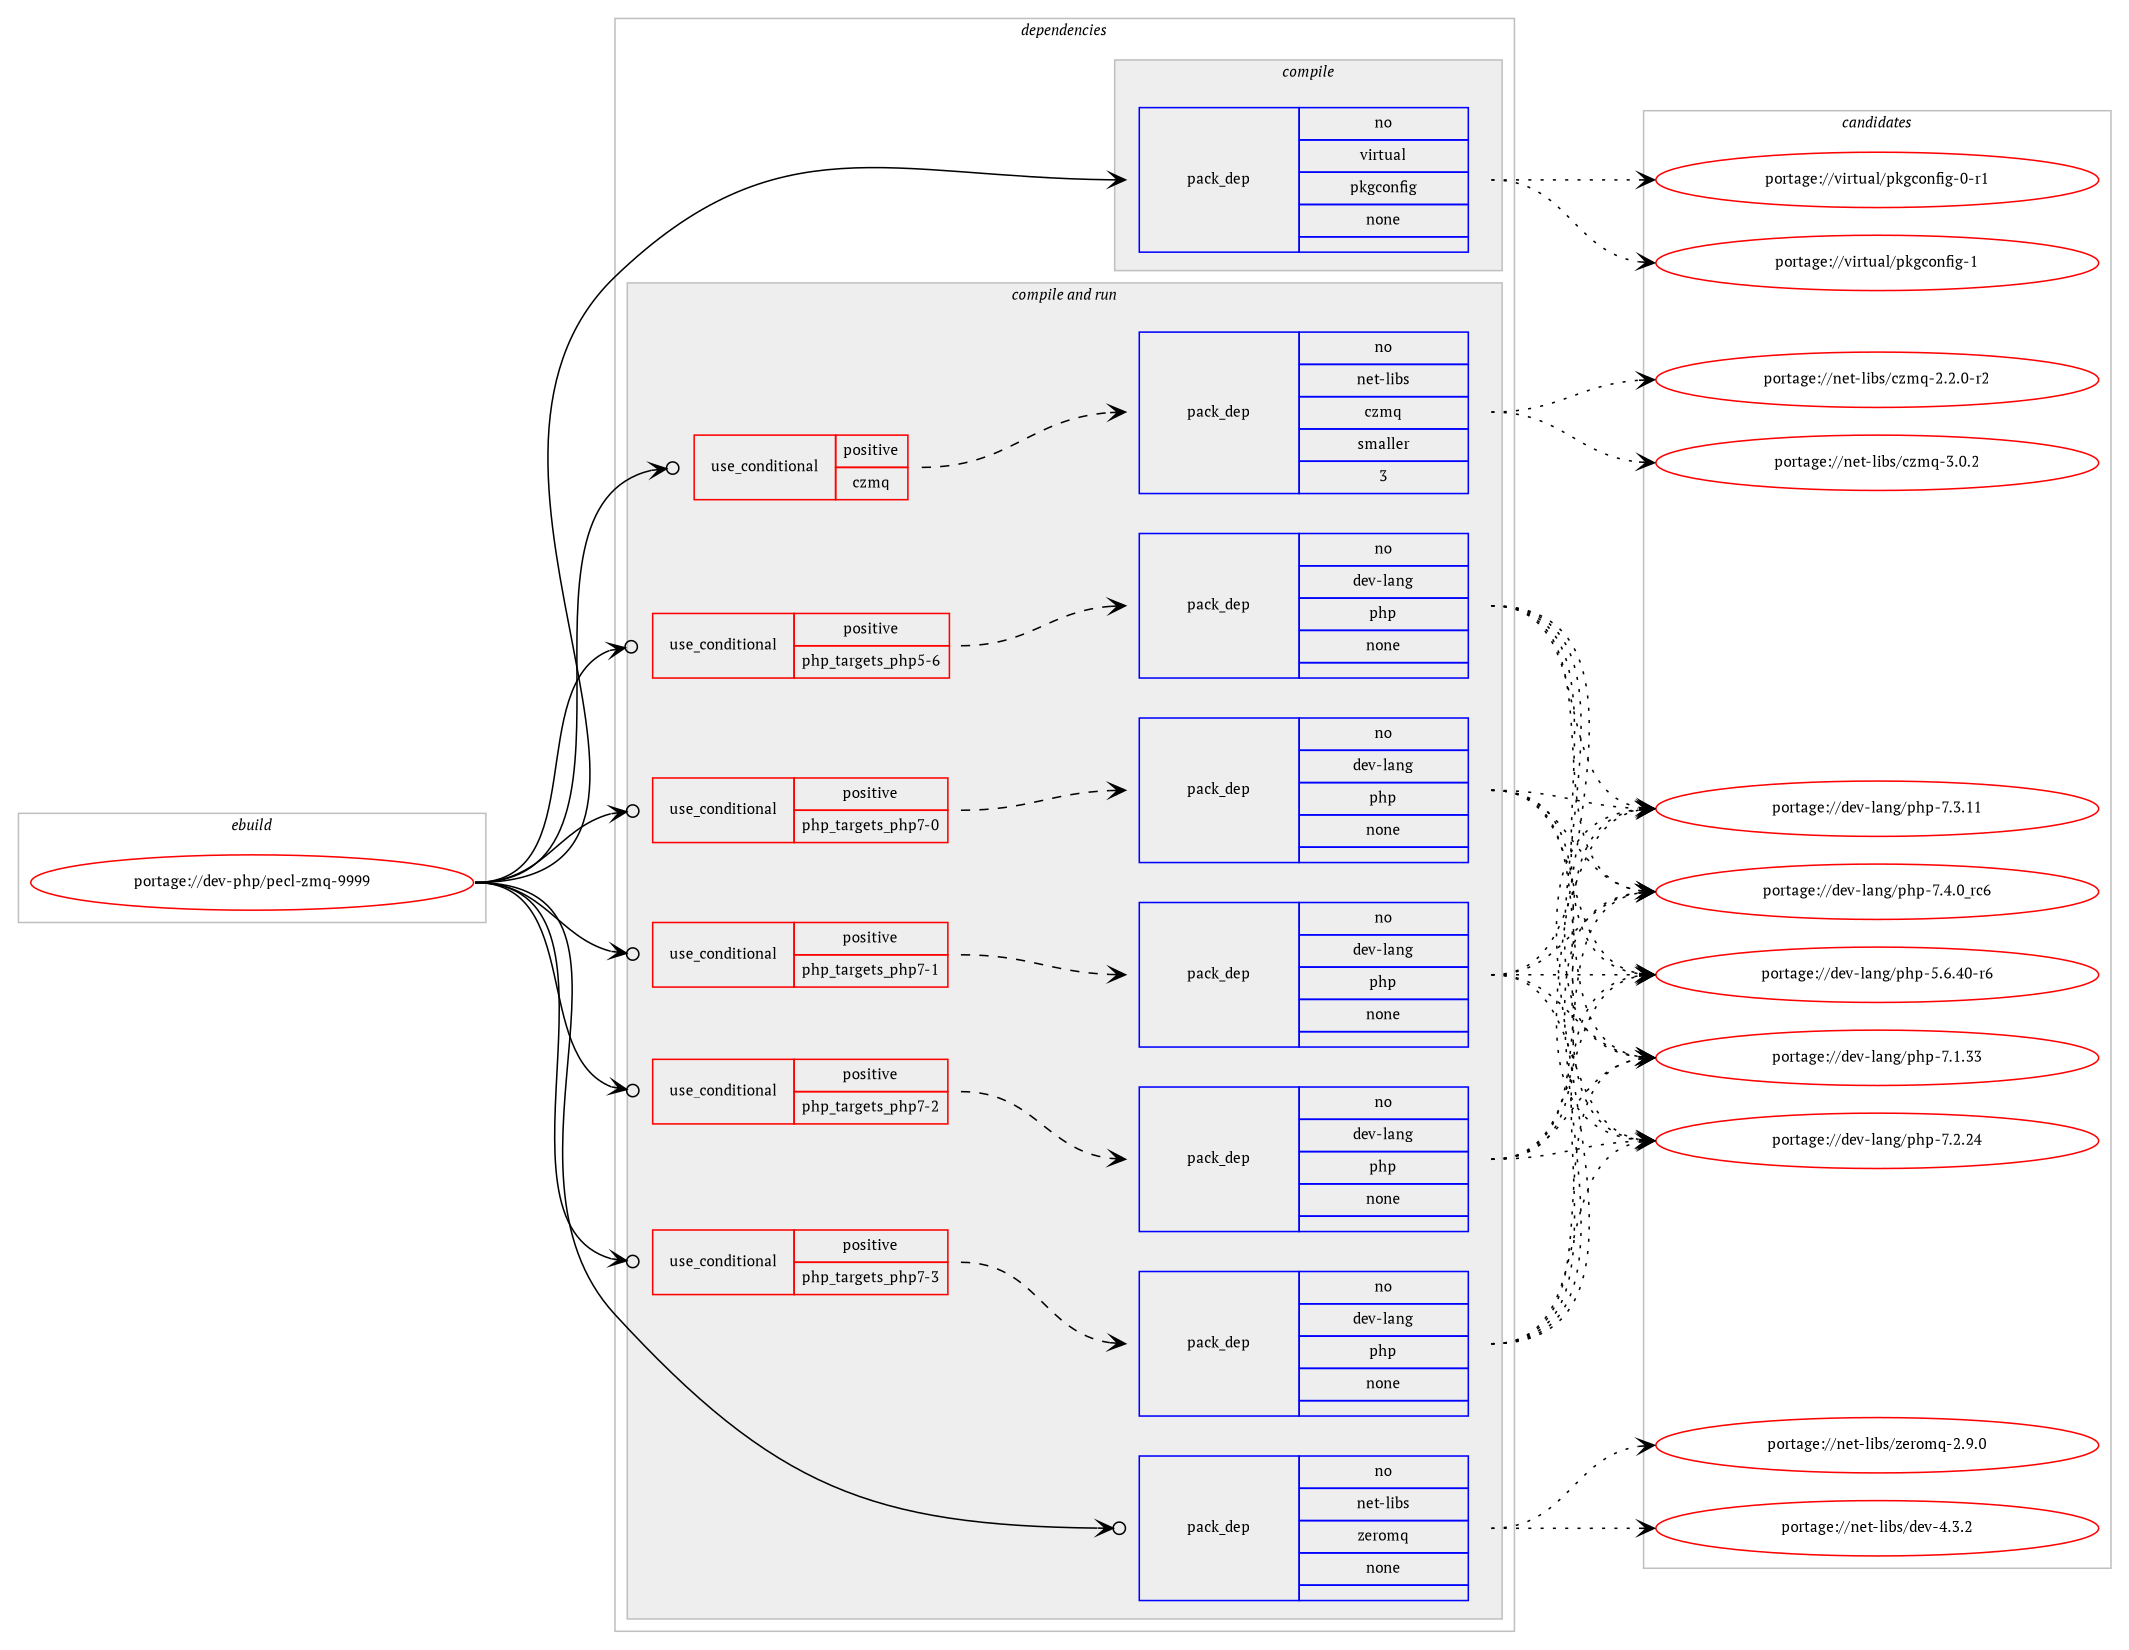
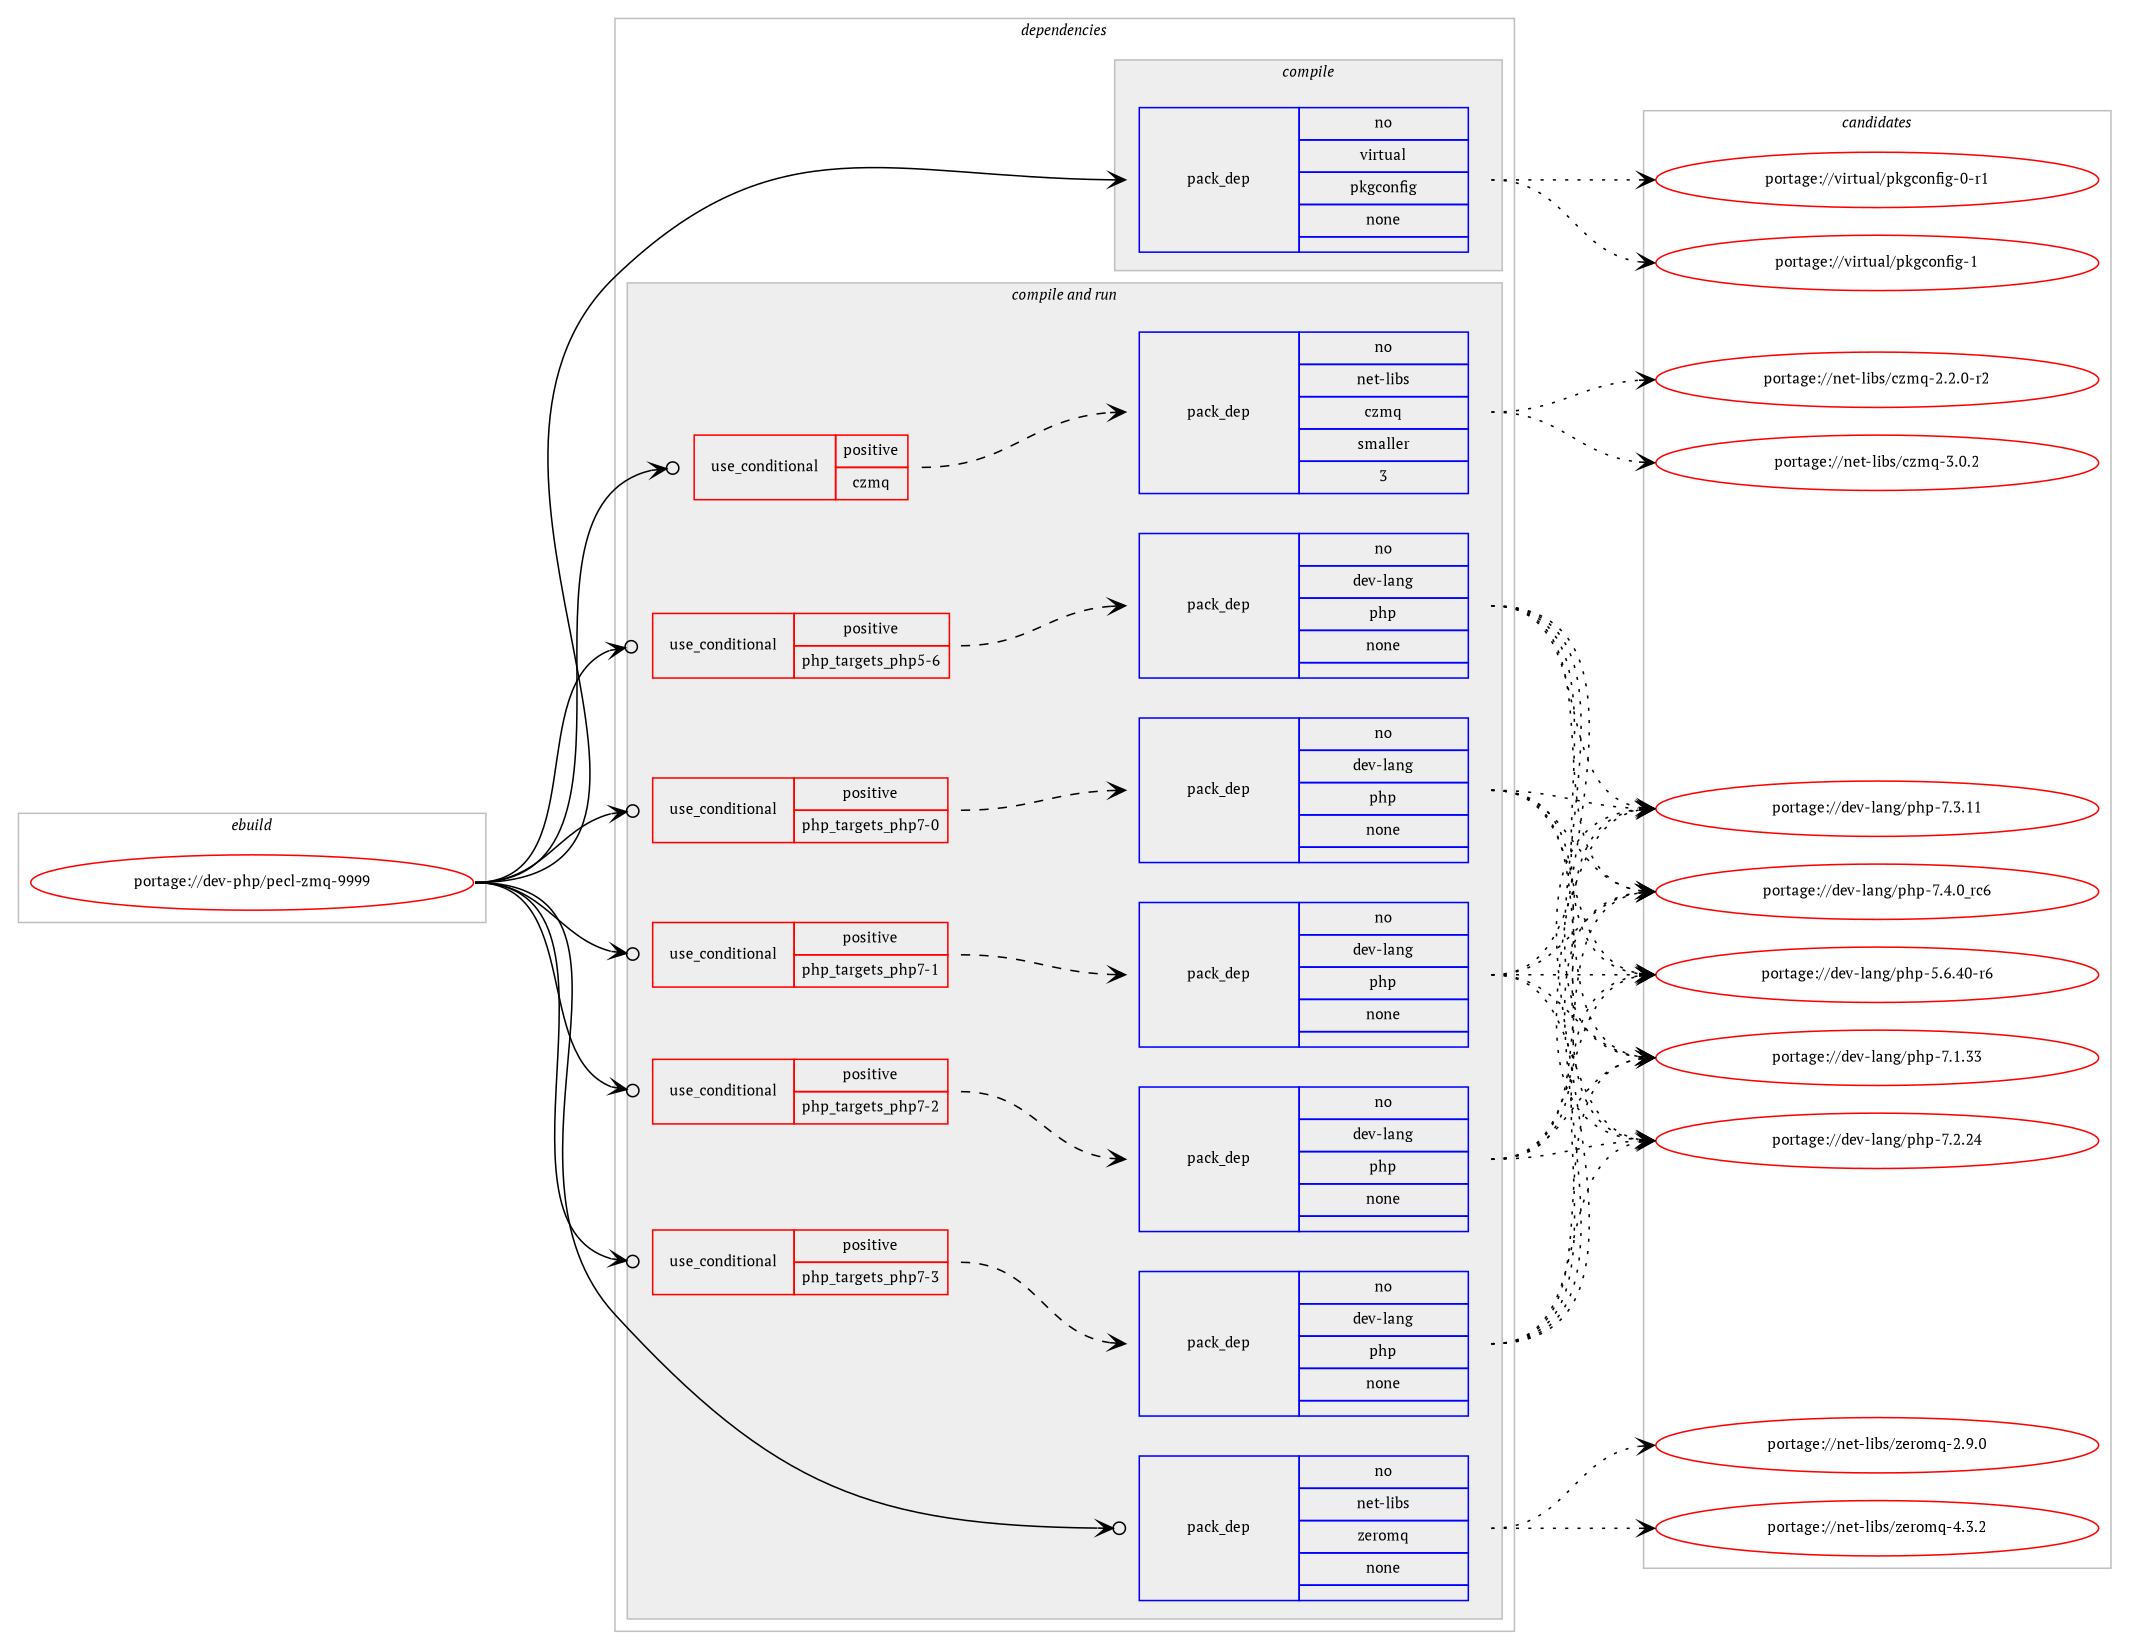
node "portage://net-libs/dev-4.3.2": label "portage://net-libs/dev-4.3.2" -> "portage://net-libs/zeromq-4.3.2"
